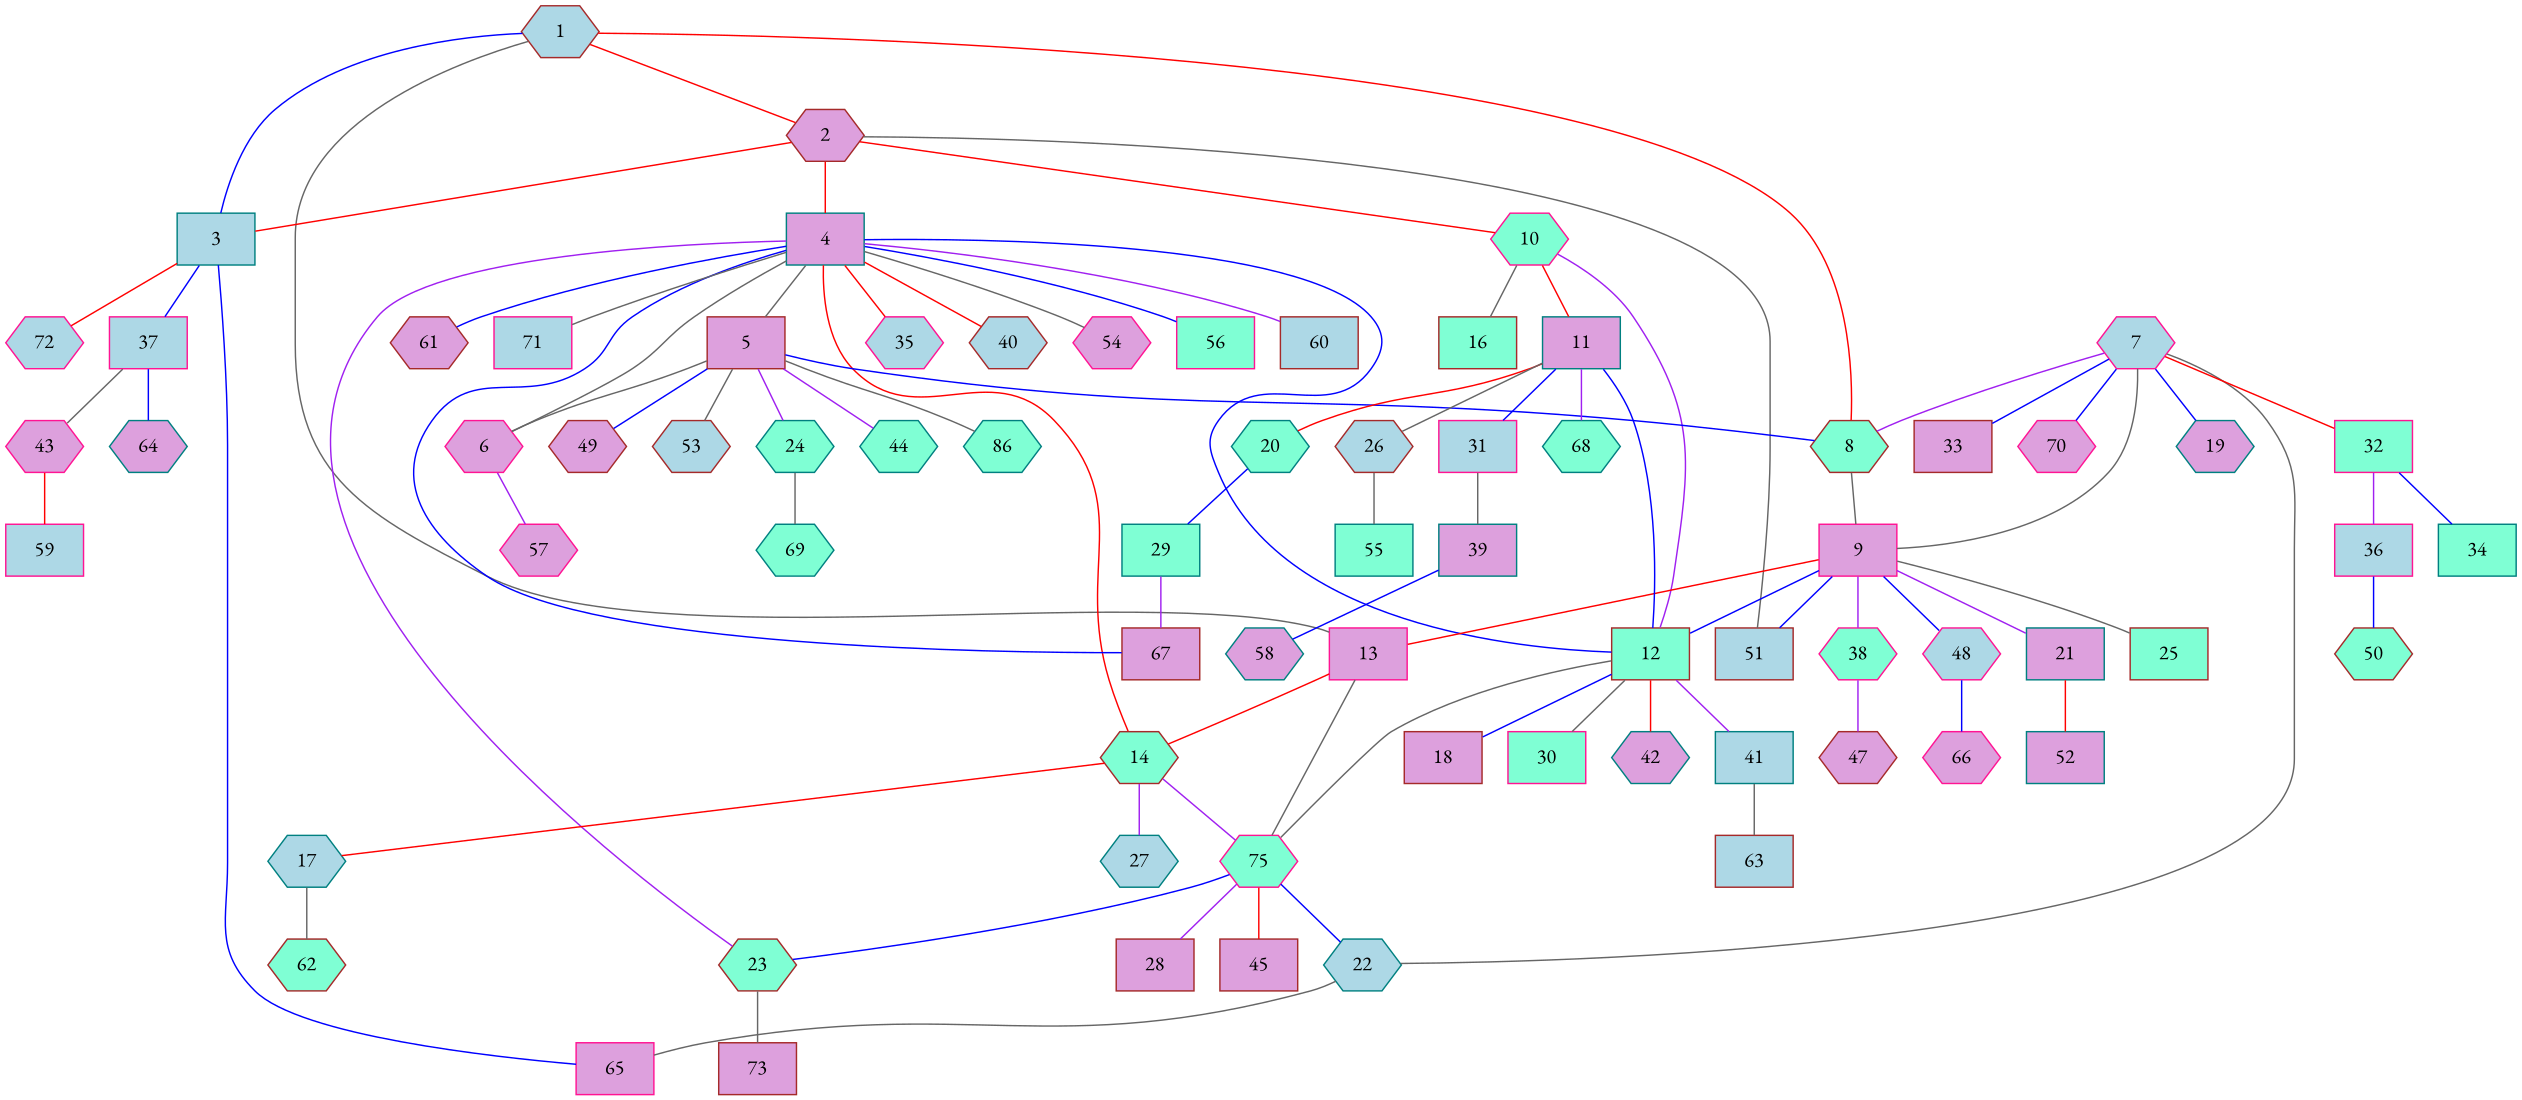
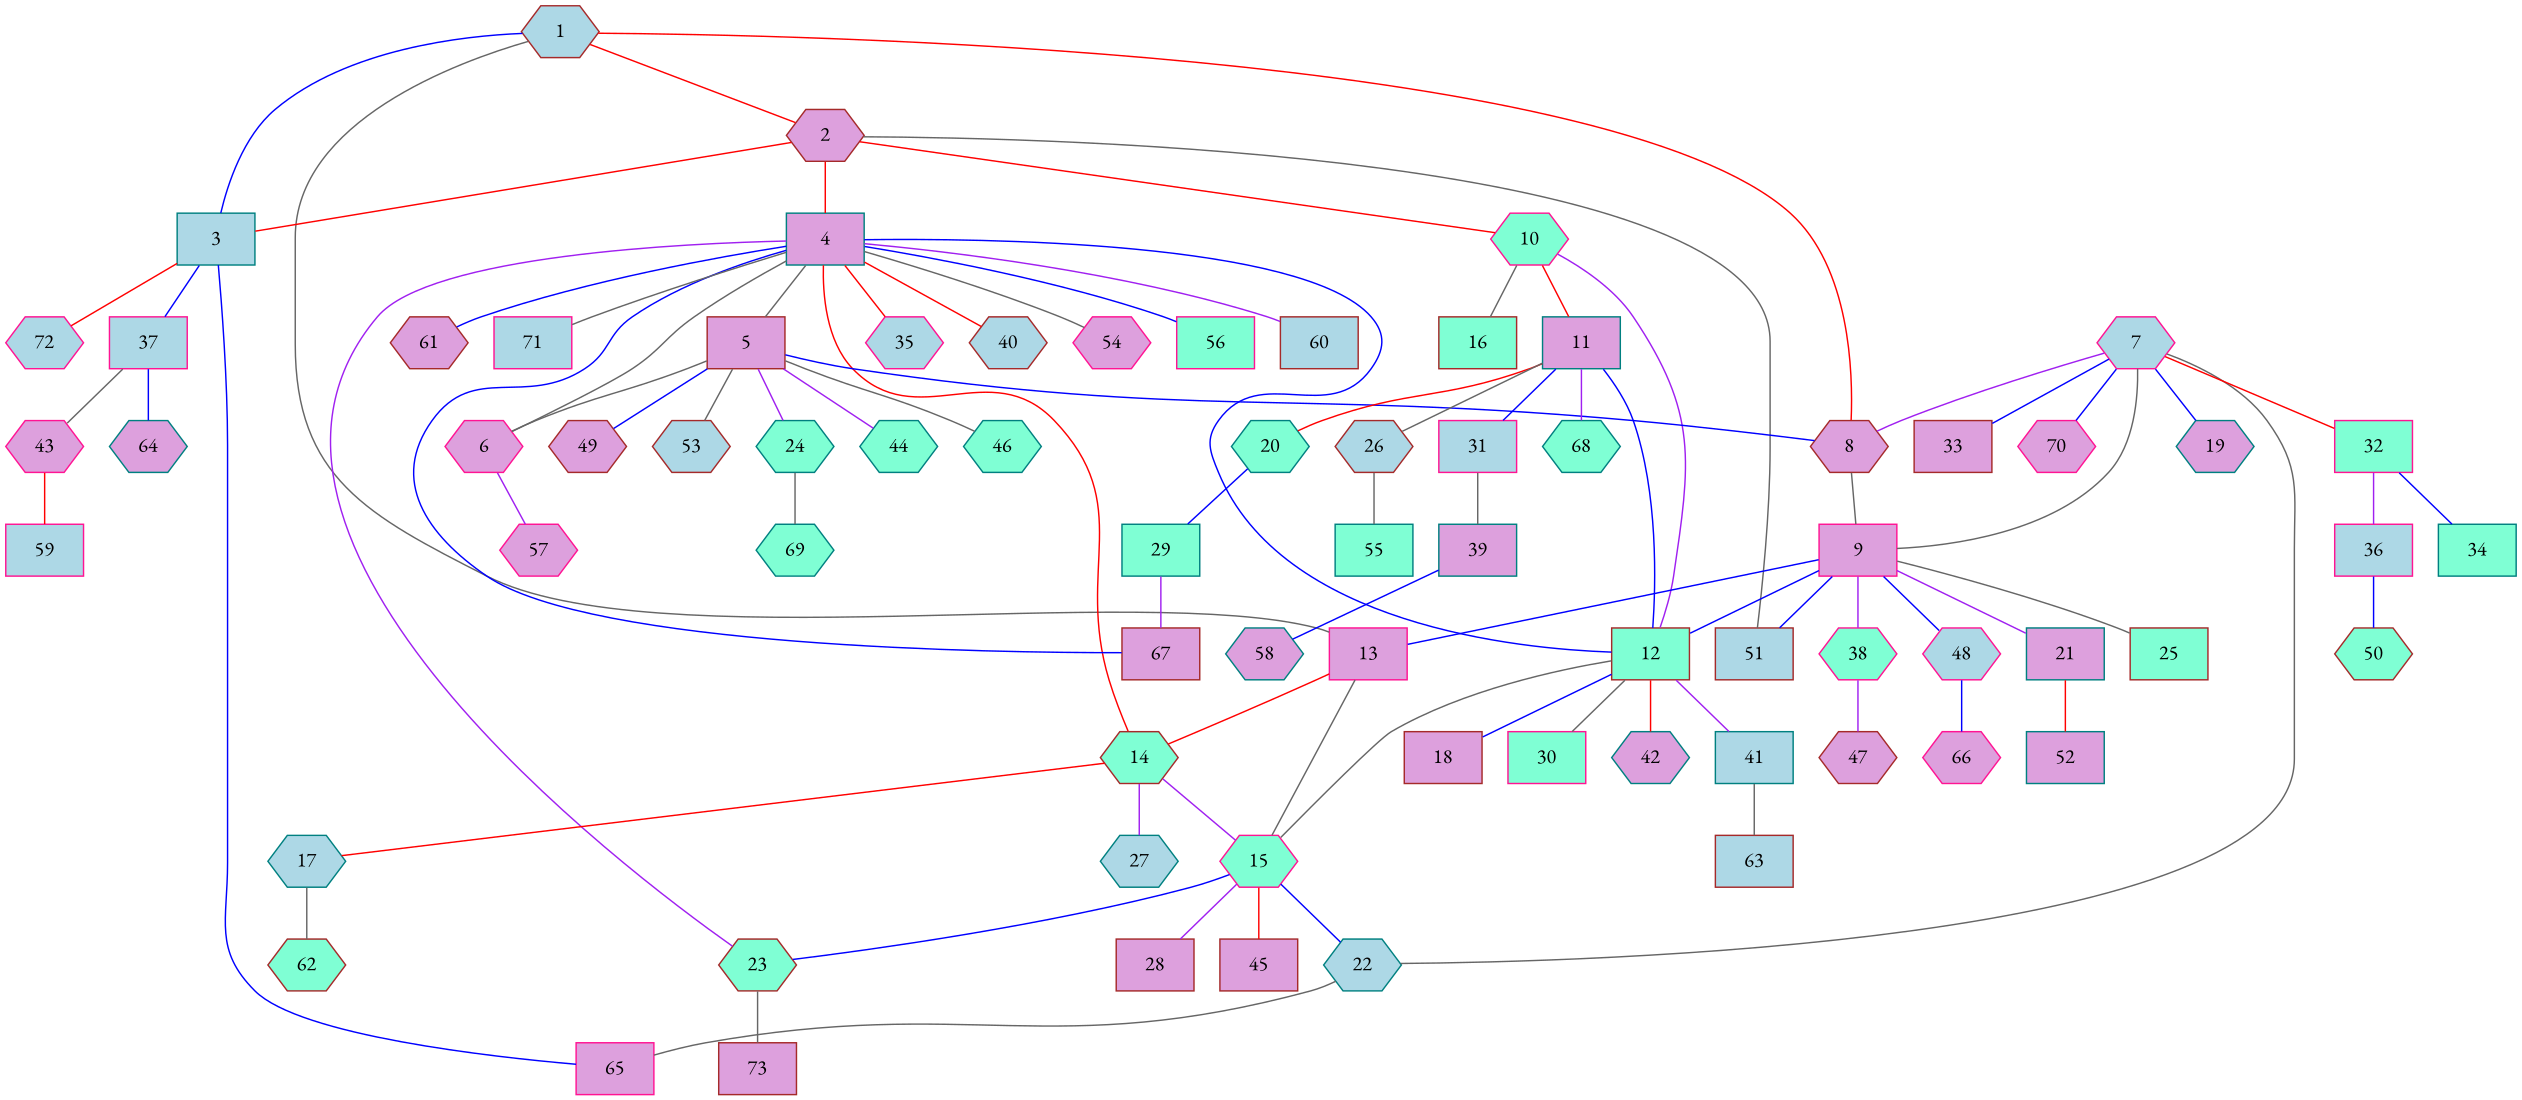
node "86": label "86" -> "46"
node "8": fillcolor aquamarine -> plum
edge "9" -- "13": color red -> blue
node "75": label "75" -> "15"
